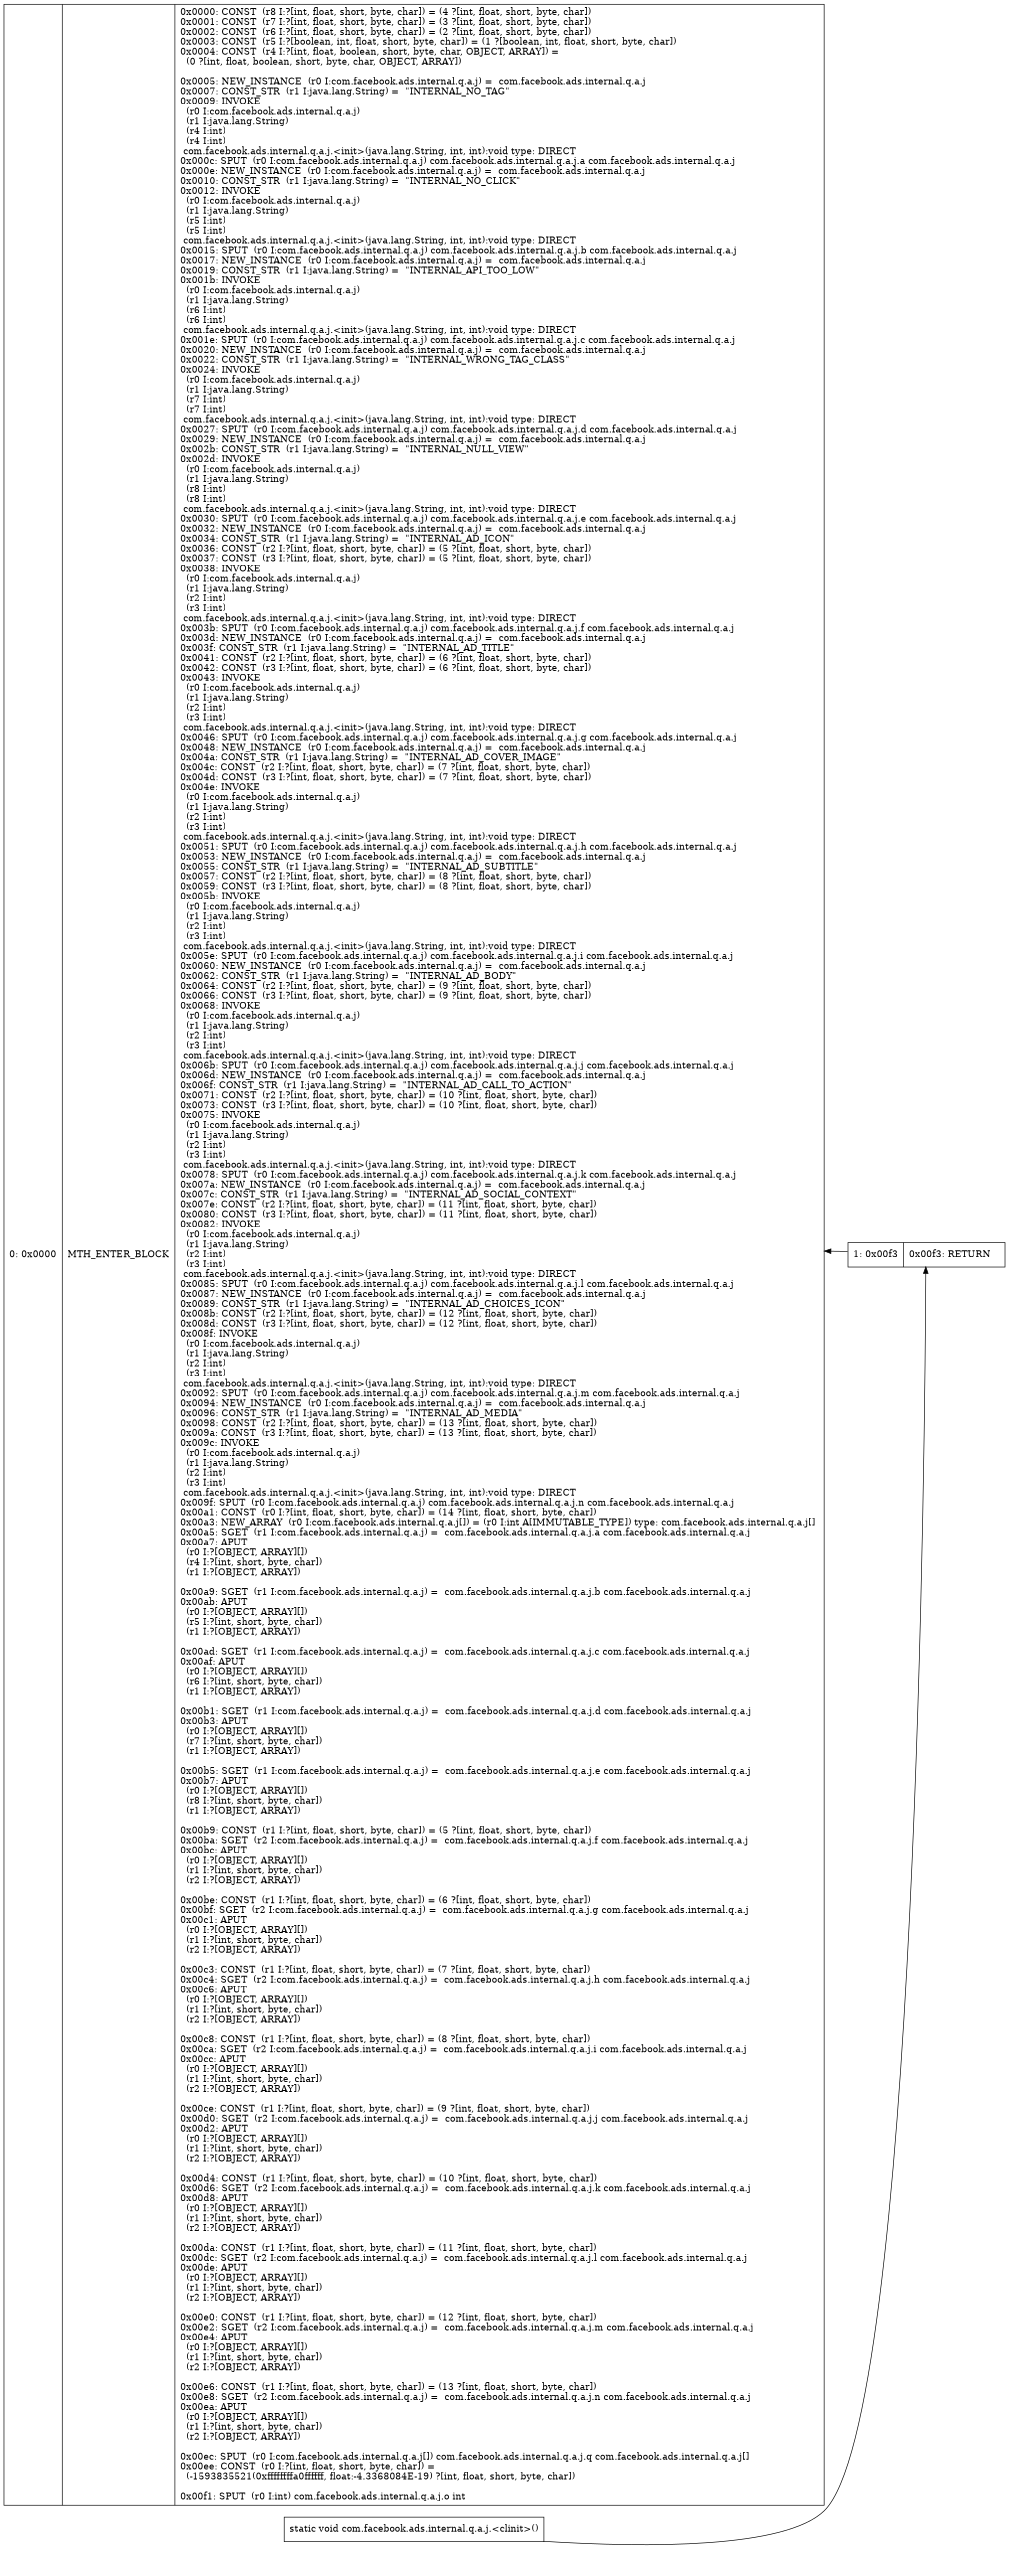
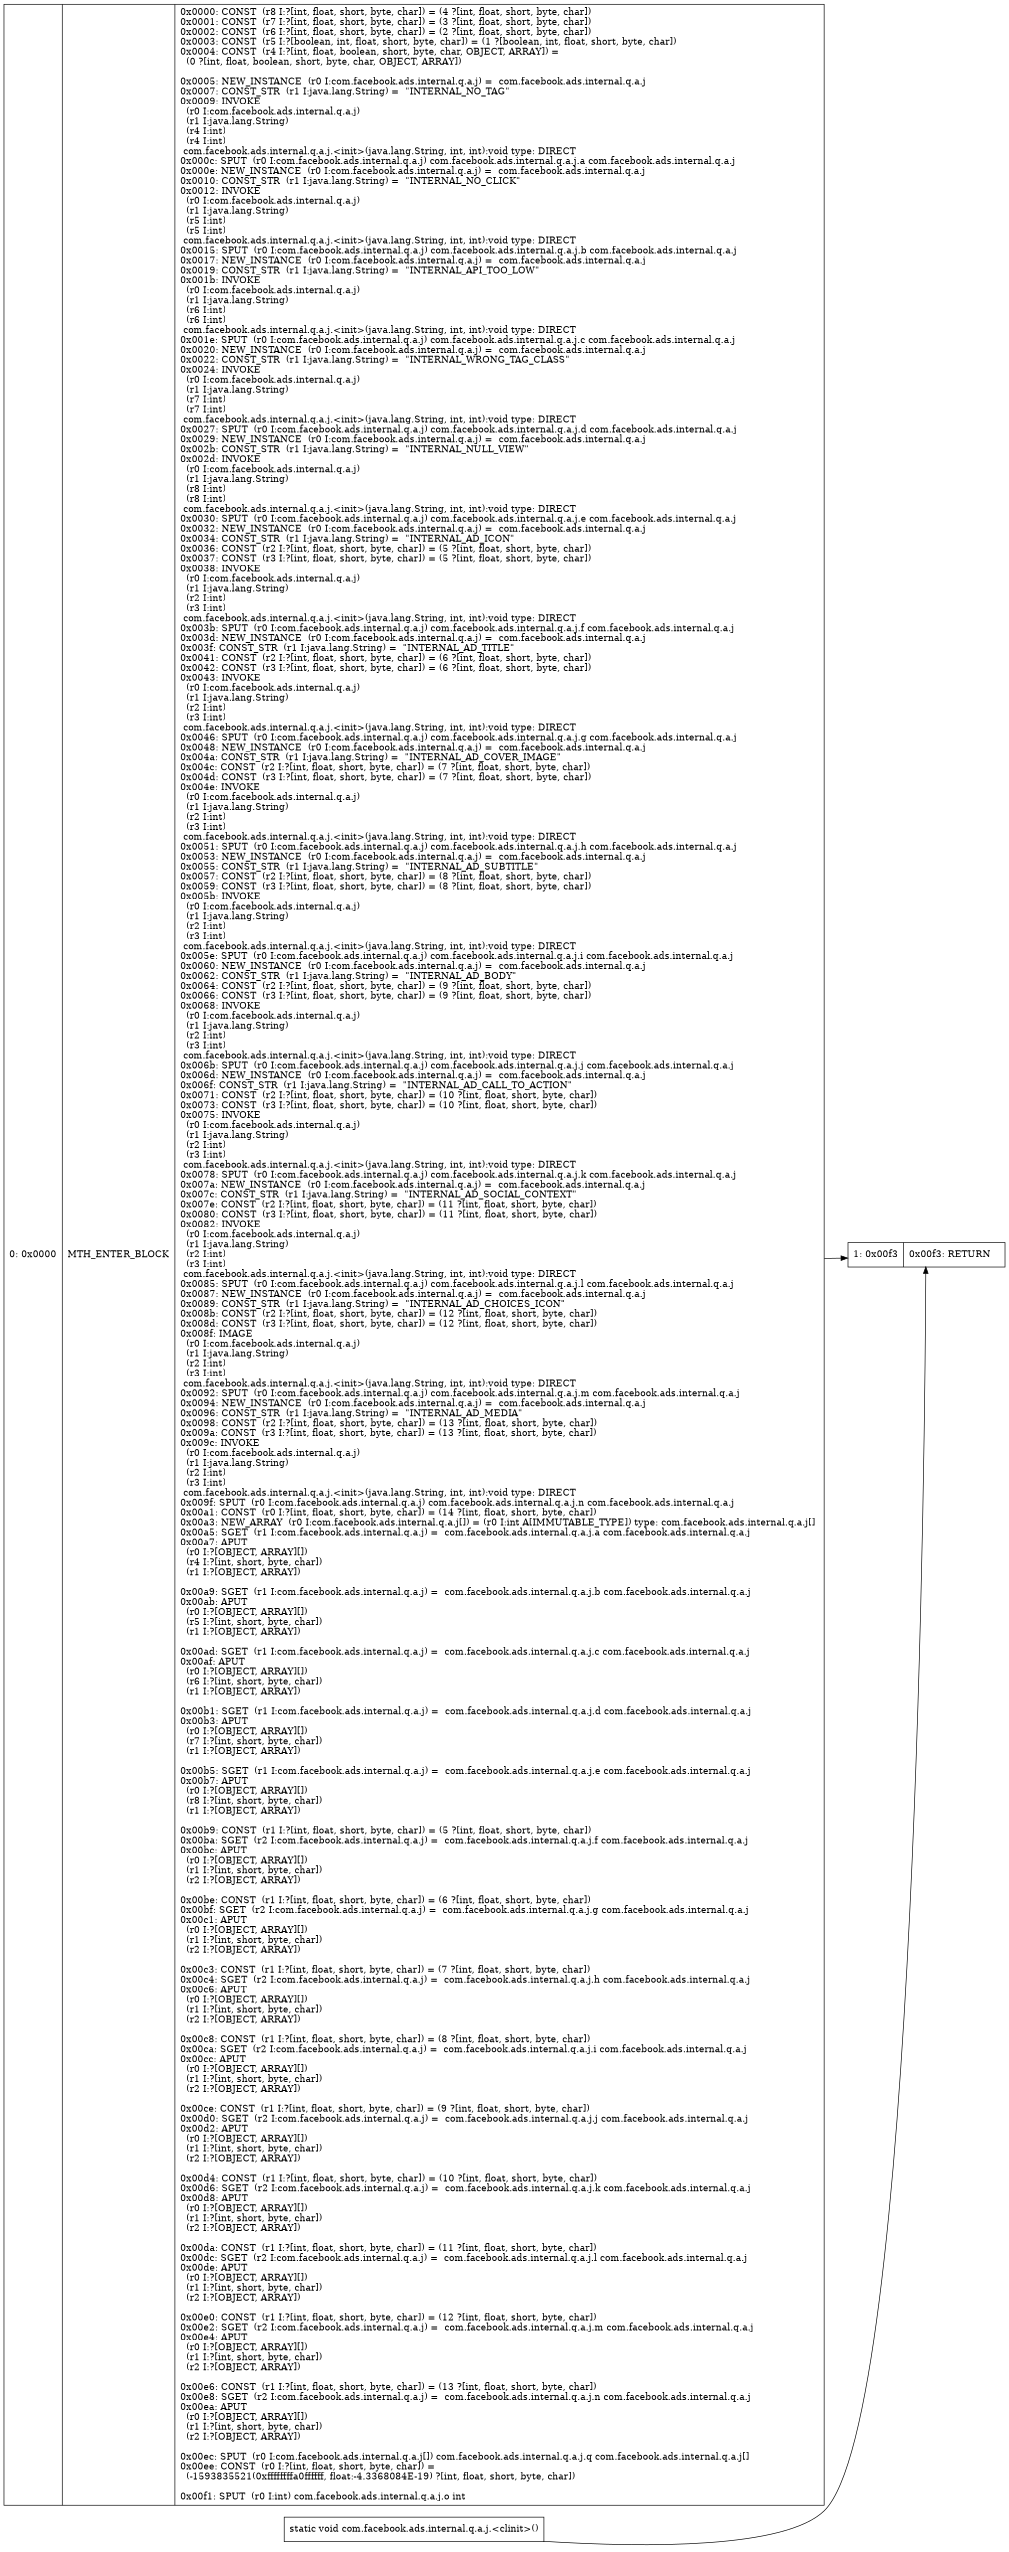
edge "1: 0x00f3" -> "0: 0x0000": reversed
node "0: 0x0000": text "0x008f: INVOKE" -> "0x008f: IMAGE"
